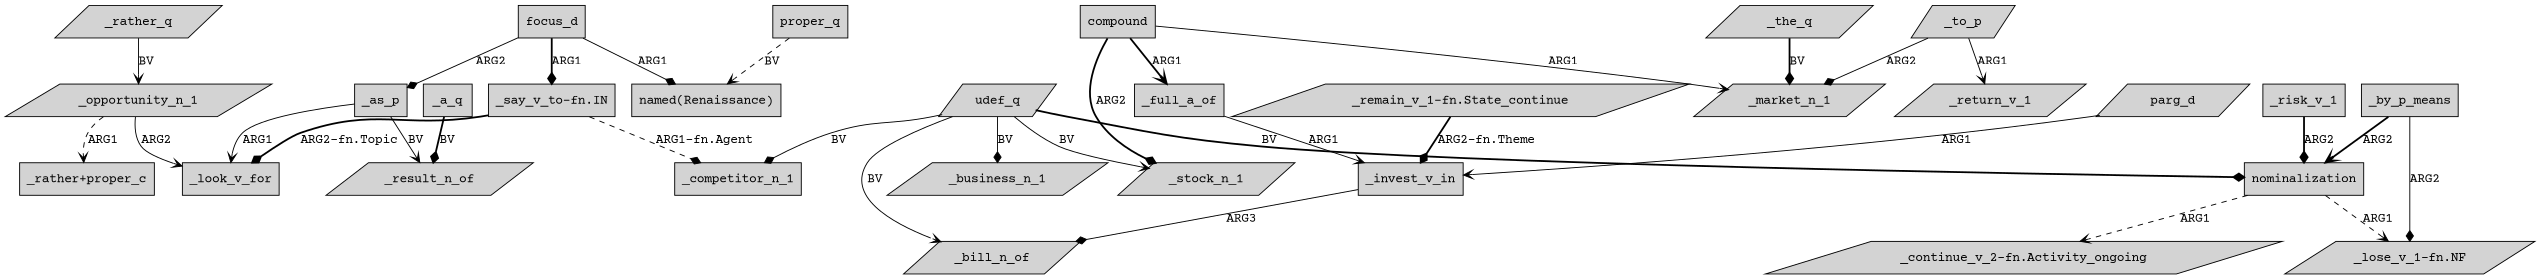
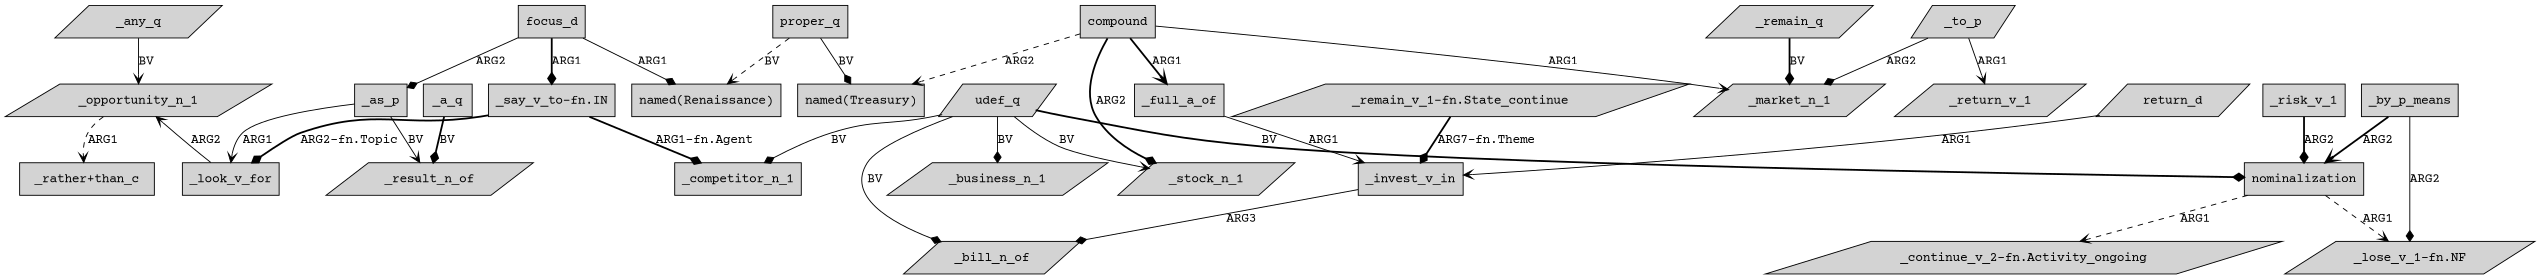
node "_rather_q": label "_rather_q" -> "_any_q"
node "_the_q": label "_the_q" -> "_remain_q"
node "named(Treasury)": added
node "parg_d": label "parg_d" -> "return_d"
edge "_say_v_to-fn.IN" -> "_competitor_n_1": style dashed -> bold
edge "_remain_v_1-fn.State_continue" -> "_invest_v_in": label "ARG2-fn.Theme" -> "ARG7-fn.Theme"
edge "_opportunity_n_1" -> "_look_v_for": reversed
edge "udef_q" -> "_bill_n_of": arrowhead vee -> diamond
node "_rather+proper_c": label "_rather+proper_c" -> "_rather+than_c"
